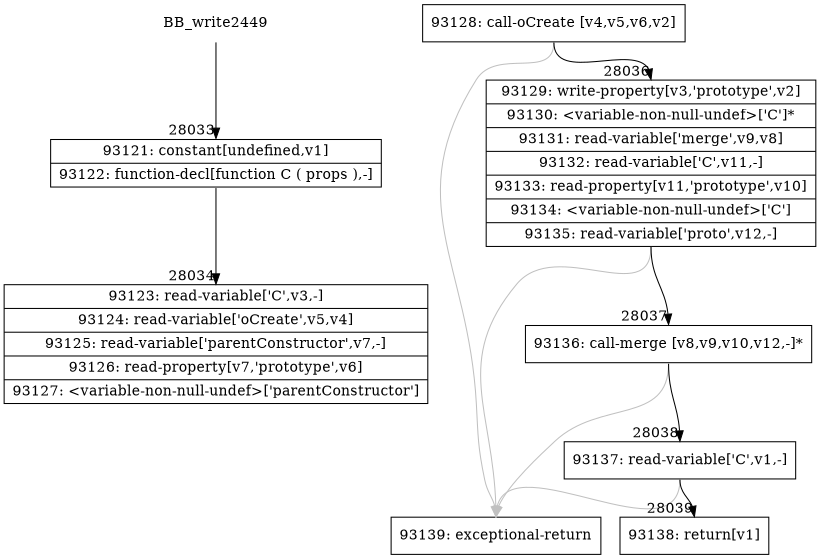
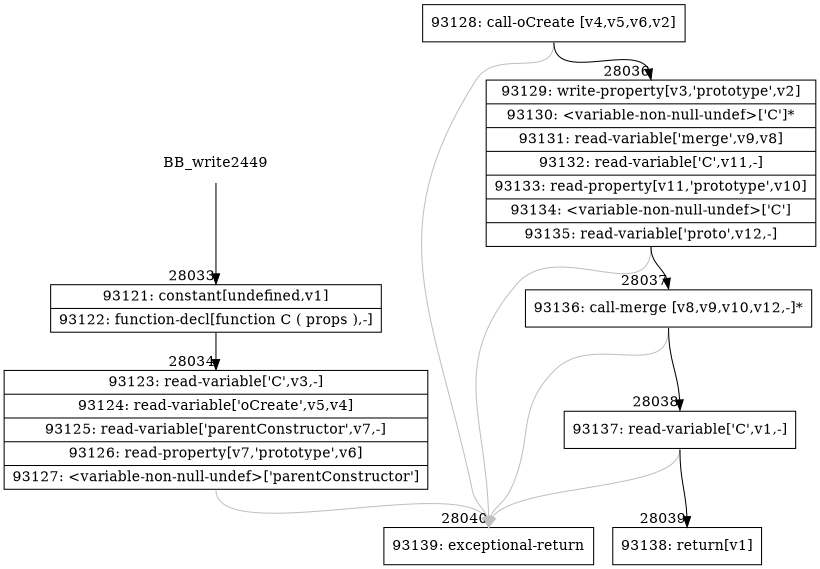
edge "93123: read-variable['C',v3,-]" -> "93139: exceptional-return": added
